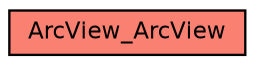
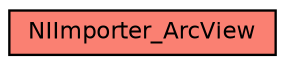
node "ArcView_ArcView": label "ArcView_ArcView" -> "NIImporter_ArcView"
